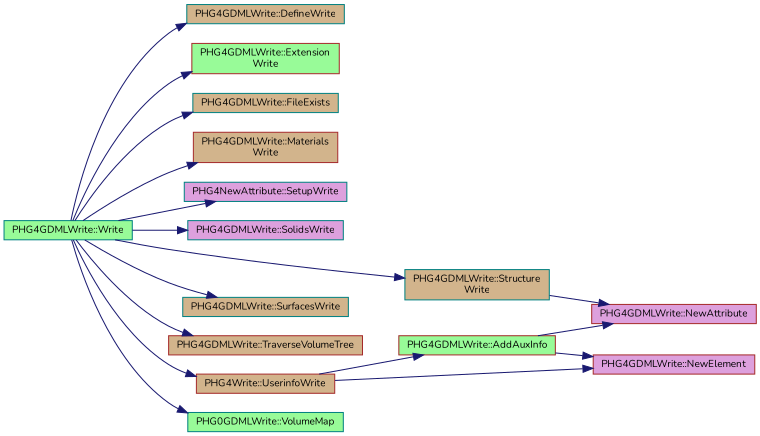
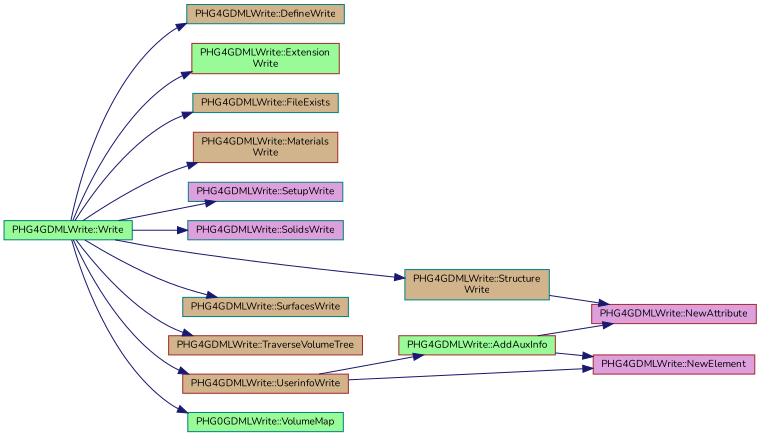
node "PHG4NewAttribute::SetupWrite": label "PHG4NewAttribute::SetupWrite" -> "PHG4GDMLWrite::SetupWrite"
node "PHG4Write::UserinfoWrite": label "PHG4Write::UserinfoWrite" -> "PHG4GDMLWrite::UserinfoWrite"
